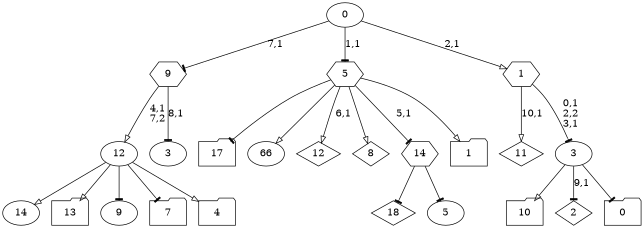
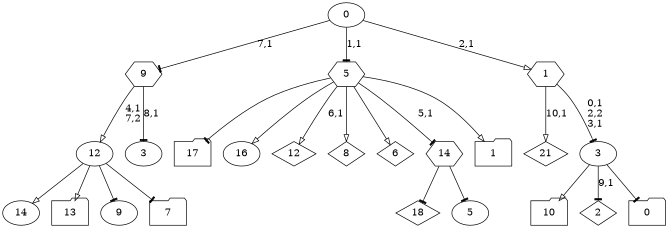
node "66": label "66" -> "16"
node "6": added
node "11": label "11" -> "21"
node "4": removed
